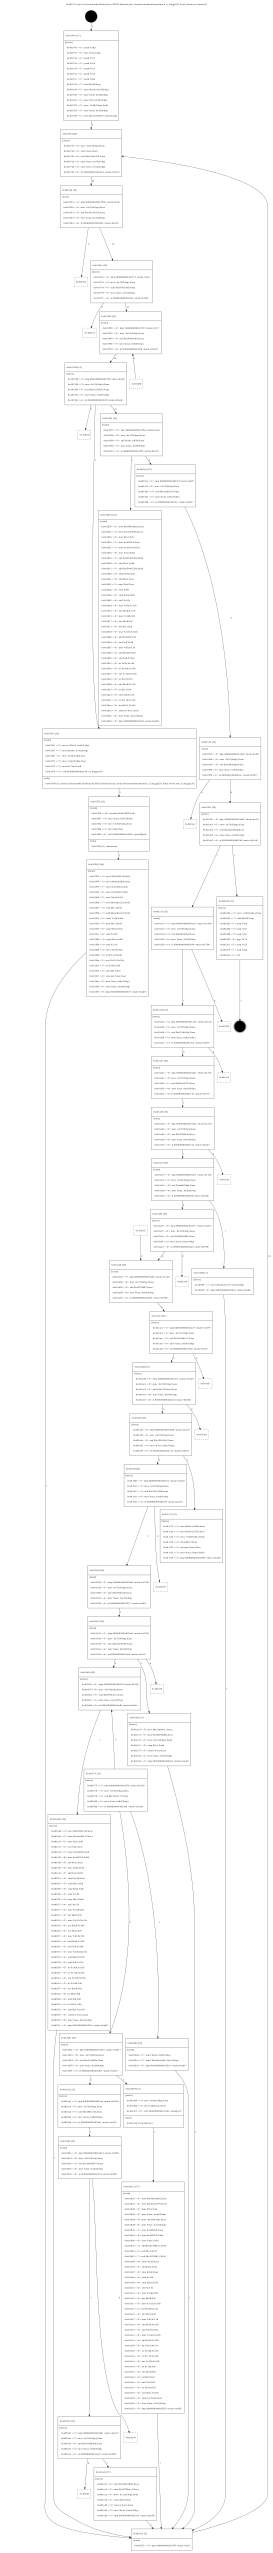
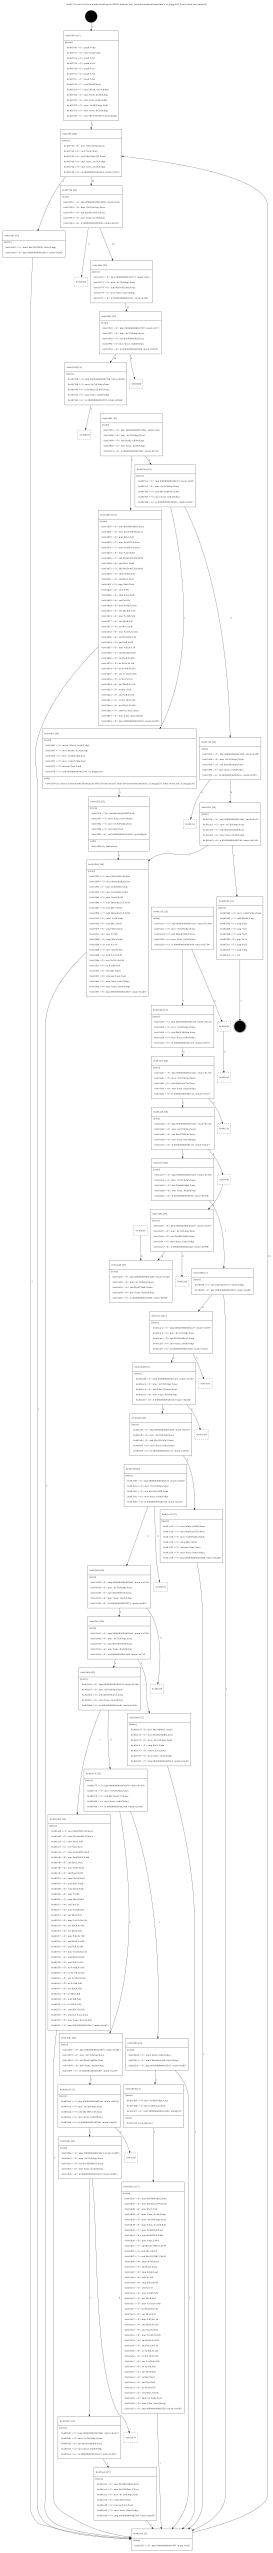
node "0x401e63 [12]": added
node "0x402161": removed
edge "0x4022fd" -> "0x401982 [22]": reversed
edge "0x401998 [25]" -> "0x4019b1 [25]": removed, label "10"
edge "0x401998 [25]" -> "0x401f61 [28]": now "0x4019ca [25]" -> "0x401f61 [28]"
edge "0x4019fc [25]" -> "0x401a15 [25]": now "0x4019fc [25]" -> "0x401f94 [100]"
edge "0x401a2e [25]" -> "0x401ea5": now "0x402094" -> "0x401ea5"
node "0x401c2e": added
edge "0x401a79 [25]" -> "0x401a92 [25]": now "0x401cbe" -> "0x401a92 [25]"
edge "0x401aab [25]" -> "0x401ac4 [25]": now "0x401ff8 [12]" -> "0x401ac4 [25]"
edge "0x401af6 [25]" -> "0x401b0f [25]": removed, label "5"
edge "0x401d29 [144]" -> "0x4023e3 [5]": added, label "1"
edge "0x401b41 [25]" -> "0x402319": now "0x401b28 [25]" -> "0x402319"
edge "0x401b73 [25]" -> "0x401b5a [25]": reversed
edge "0x401c13 [27]" -> "0x4023e3 [5]": added, label "1"
edge "0x401b8c [25]" -> "0x401db9 [13]": now "0x4022bd [19]" -> "0x401db9 [13]"
node "0x4023a3": added
node "0x401bf0": removed
